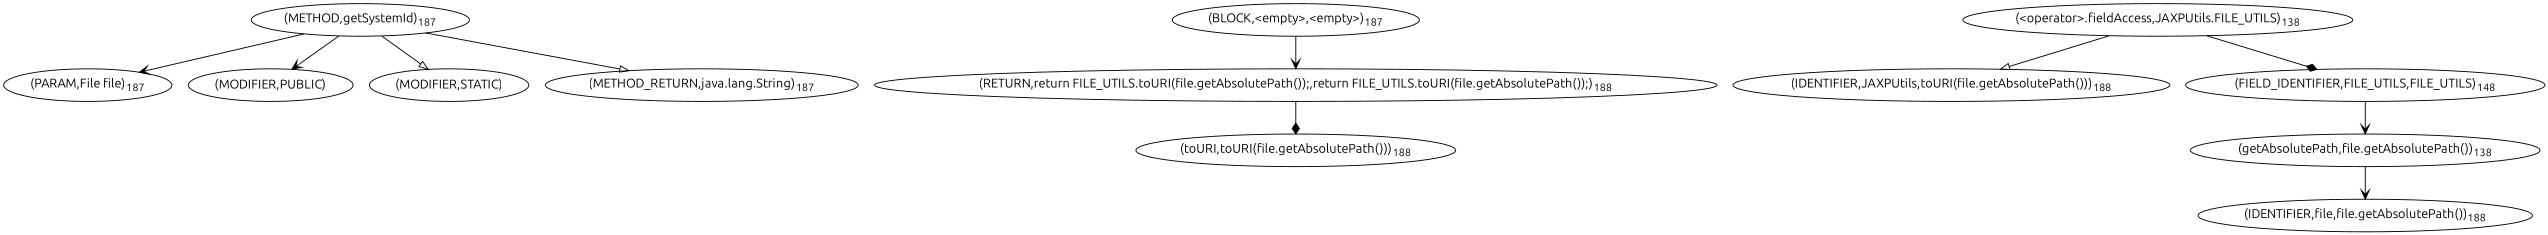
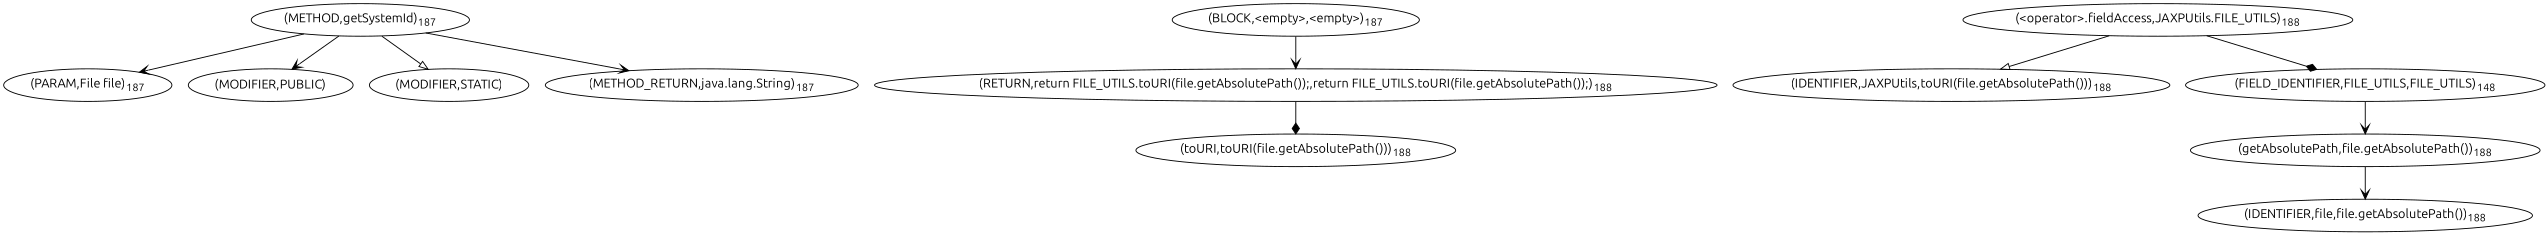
node "(<operator>.fieldAccess,JAXPUtils.FILE_UTILS)": text "138" -> "188"
edge "(METHOD,getSystemId)" -> "(METHOD_RETURN,java.lang.String)": arrowhead onormal -> vee
node "(getAbsolutePath,file.getAbsolutePath())": text "138" -> "188"
